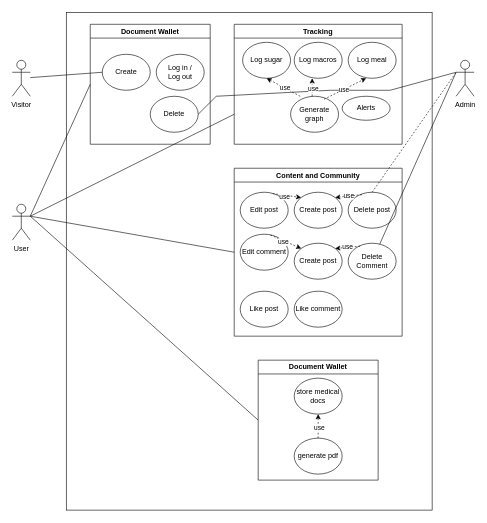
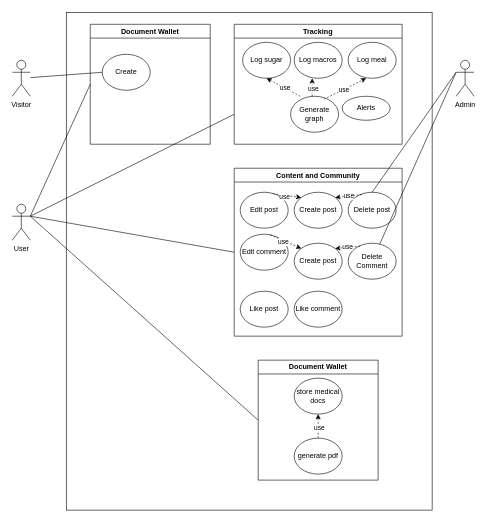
node "Log in / Log out": removed
edge "Admin" -- "Delete": removed
node "Delete": removed
edge "Admin" -- "Delete post": style dashed -> solid
